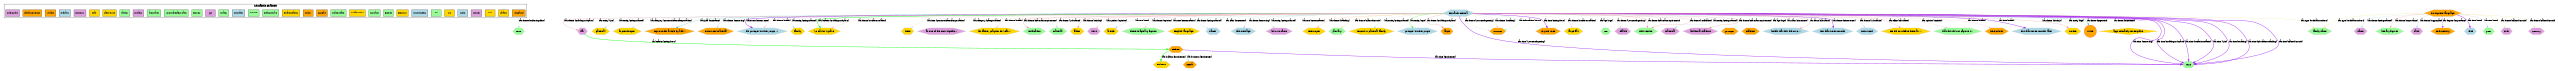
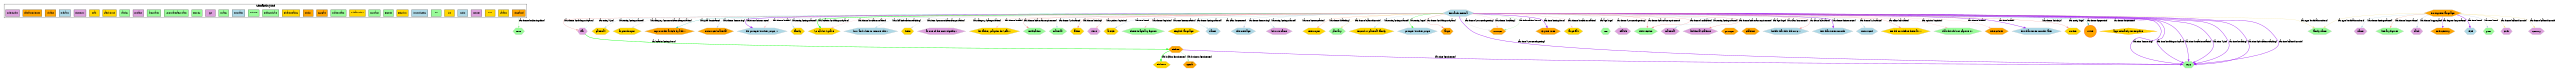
cluster "Semantic Frames": label "Semantic Frames" -> "Semantic June"
node "how and when to remove this...": added
